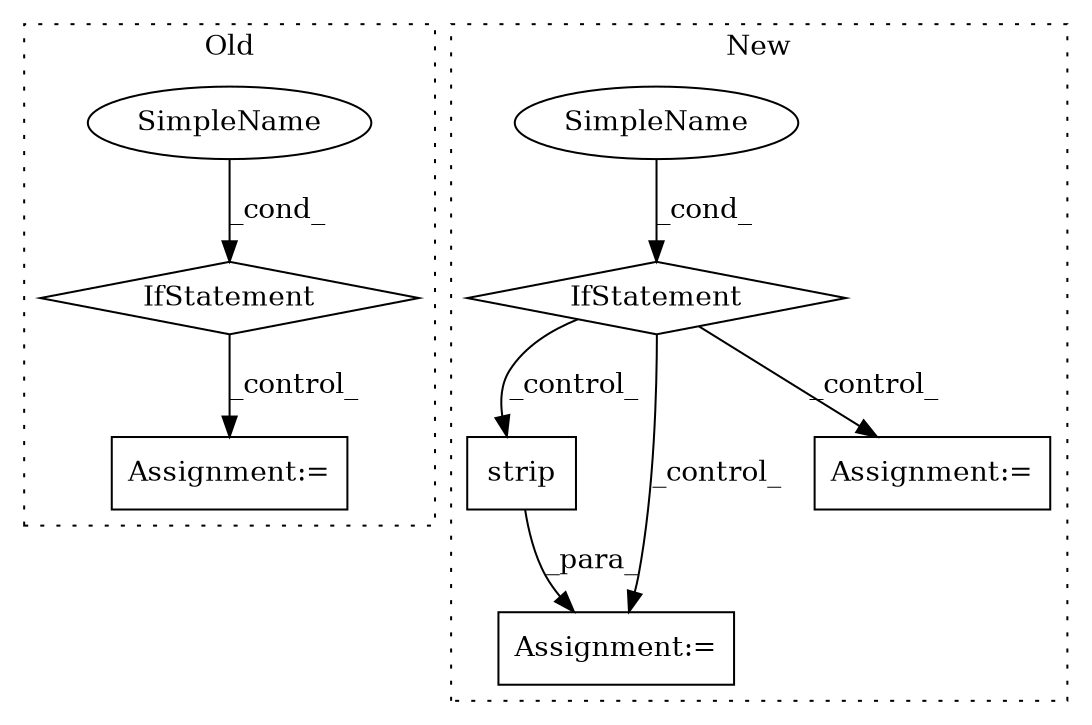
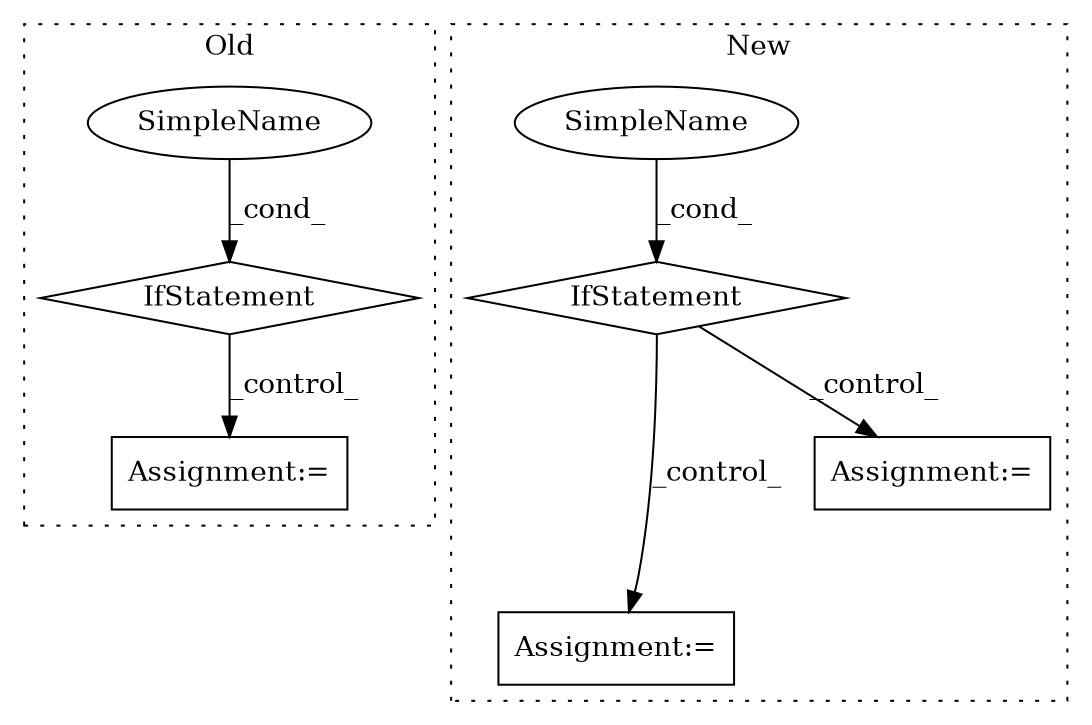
node "strip": removed
